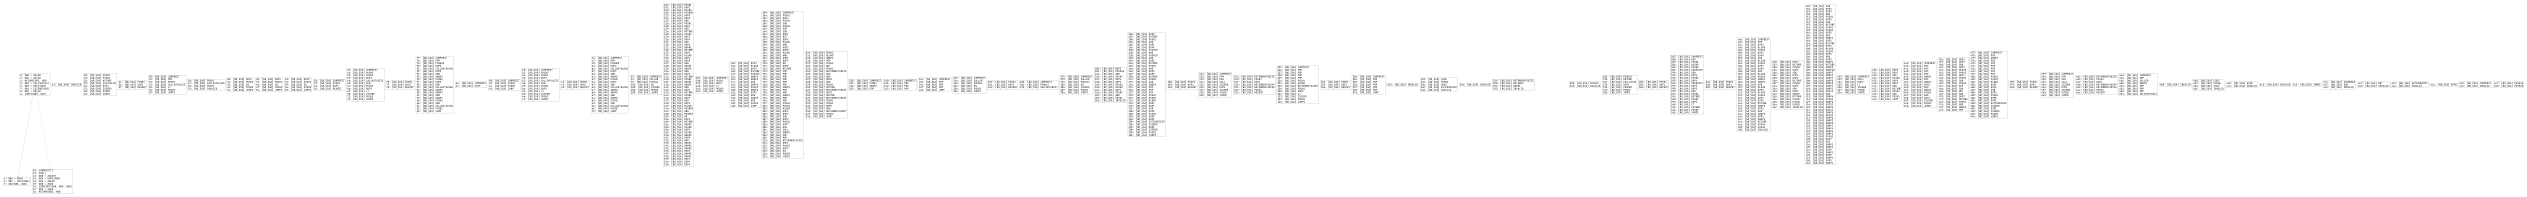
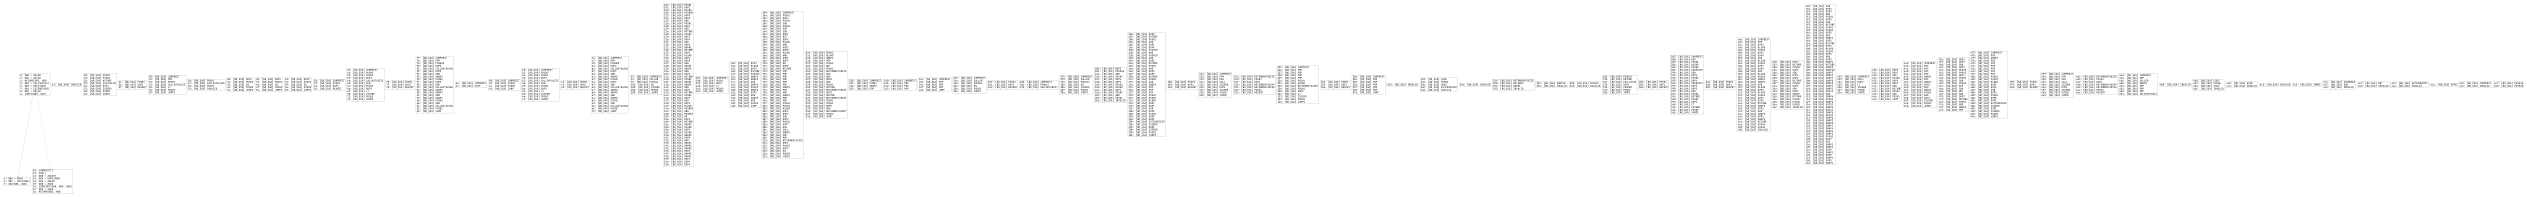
node "353: [NO_SSA] SWAP10 354: [NO_SSA] INVALID": added
